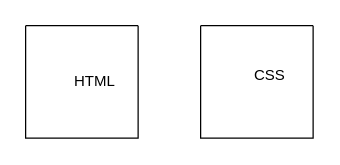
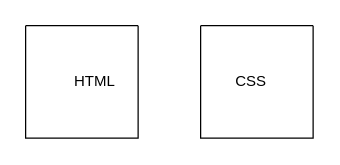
node "CSS": moved (269, 76) -> (251, 82)
